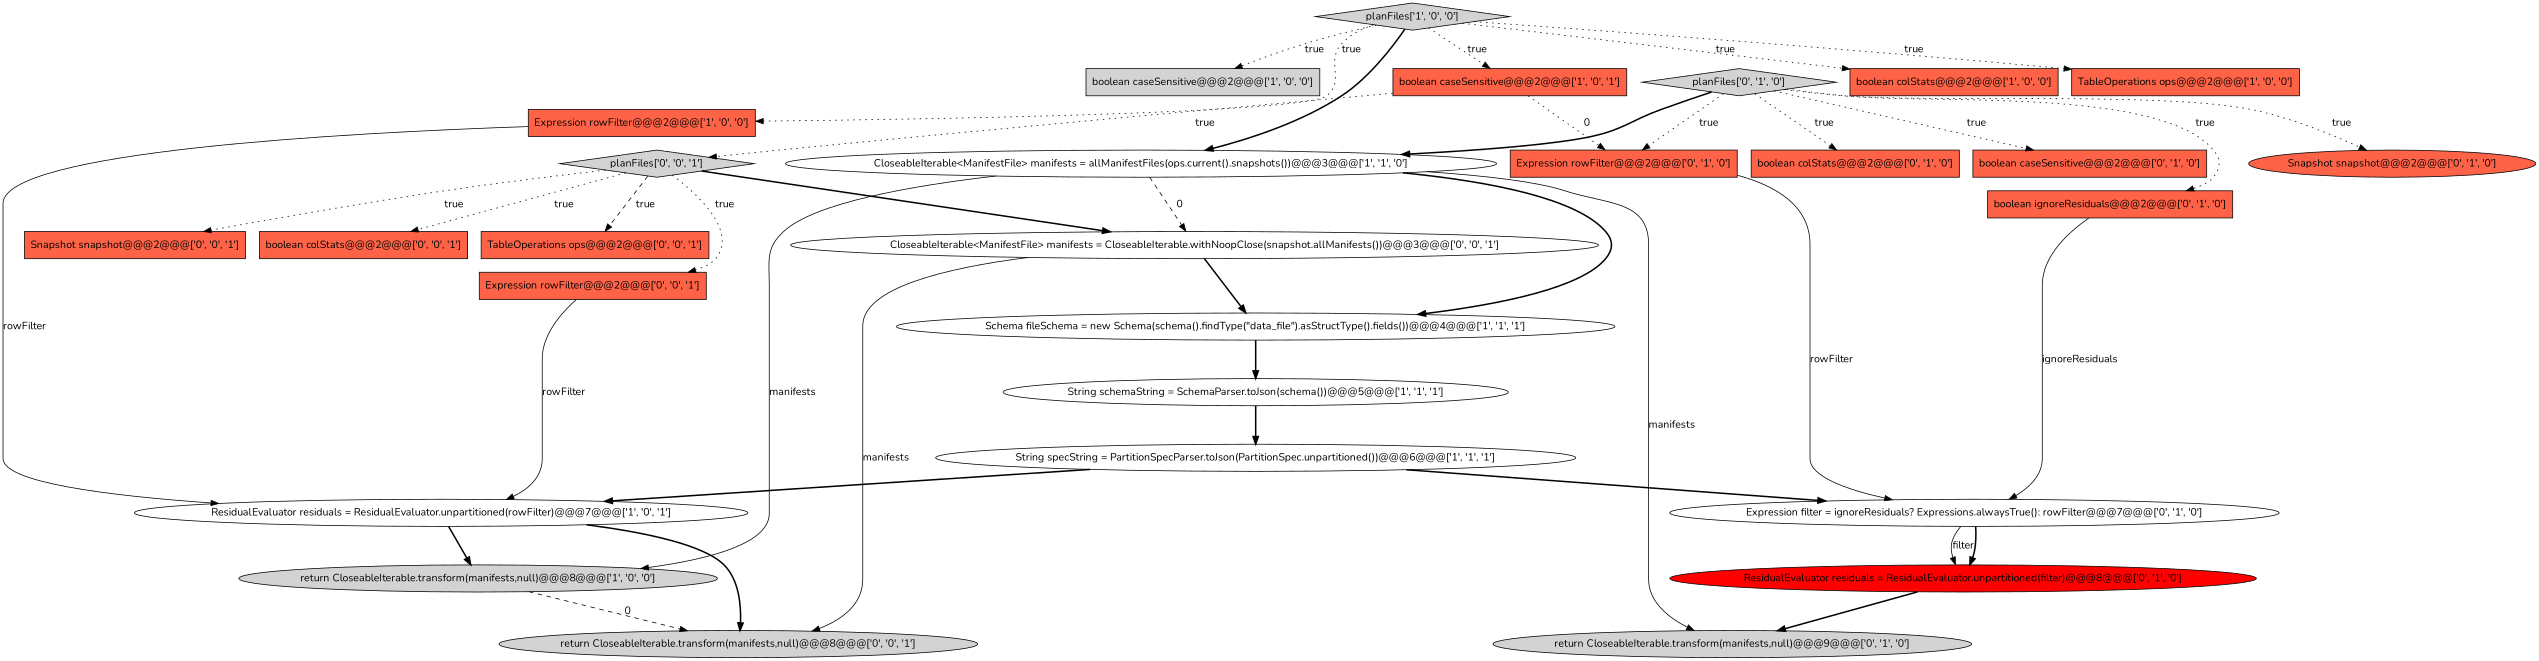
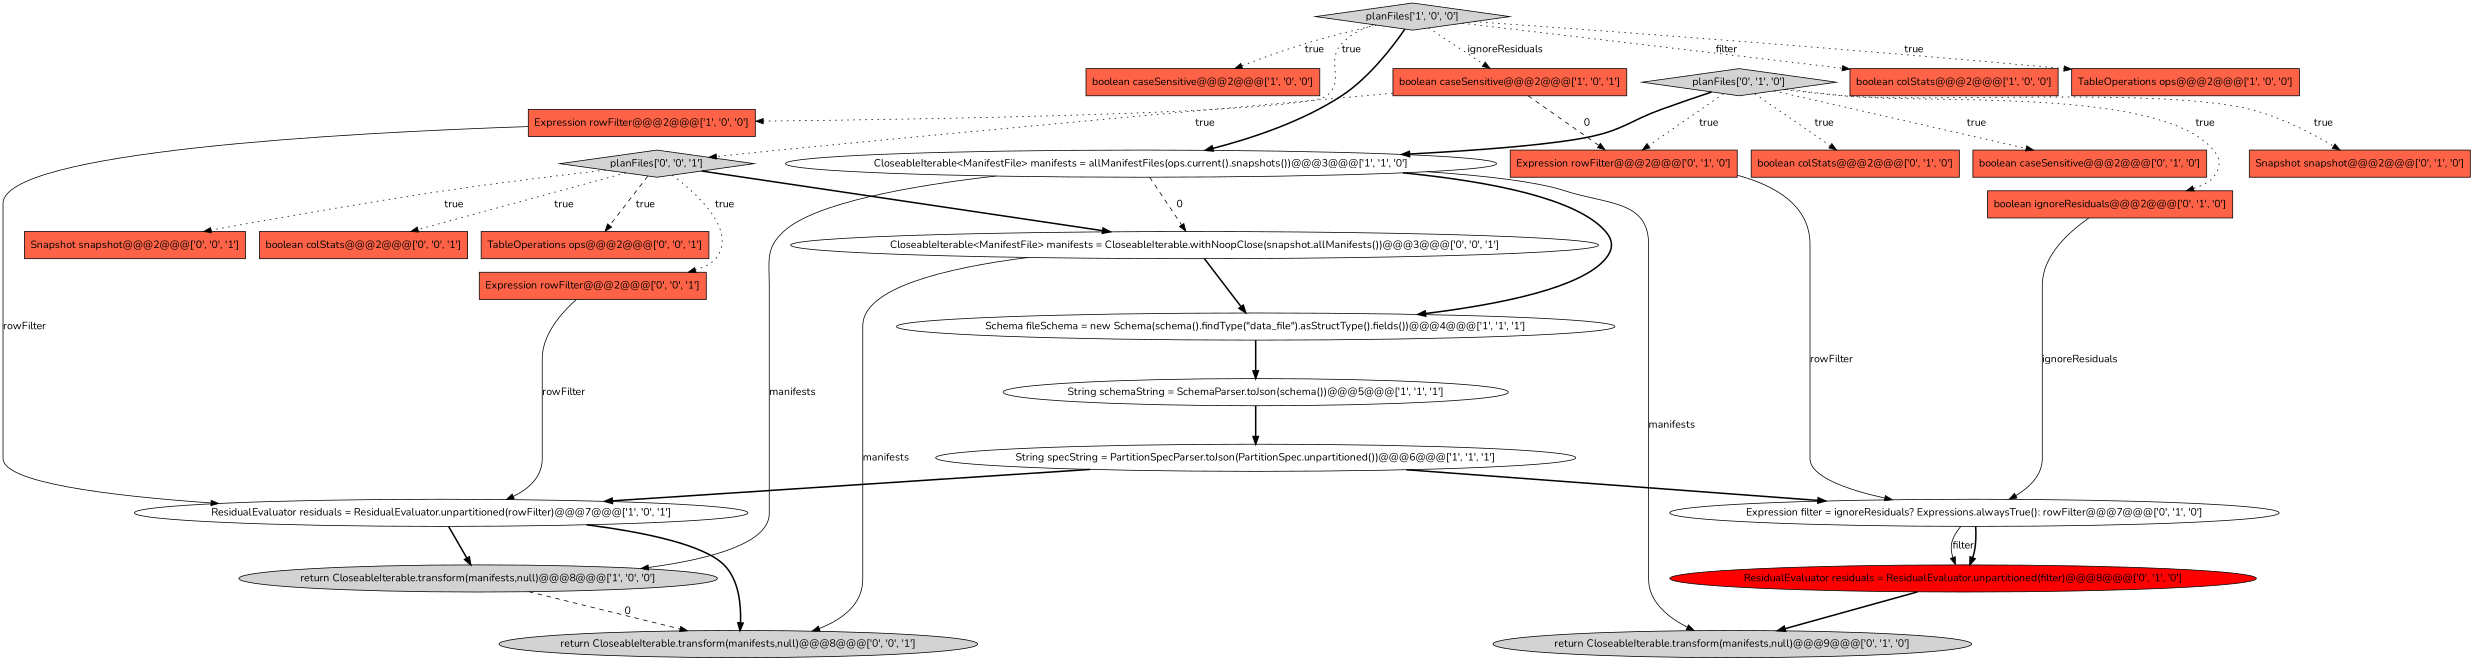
edge "planFiles['1', '0', '0']" -> "boolean caseSensitive@@@2@@@['1', '0', '1']": label "true" -> "ignoreResiduals"
edge "planFiles['1', '0', '0']" -> "boolean colStats@@@2@@@['1', '0', '0']": label "true" -> "filter"
node "boolean caseSensitive@@@2@@@['1', '0', '0']": fillcolor lightgray -> tomato
edge "boolean caseSensitive@@@2@@@['1', '0', '1']" -> "Expression rowFilter@@@2@@@['0', '1', '0']": style dotted -> dashed
node "Snapshot snapshot@@@2@@@['0', '1', '0']": shape ellipse -> box
